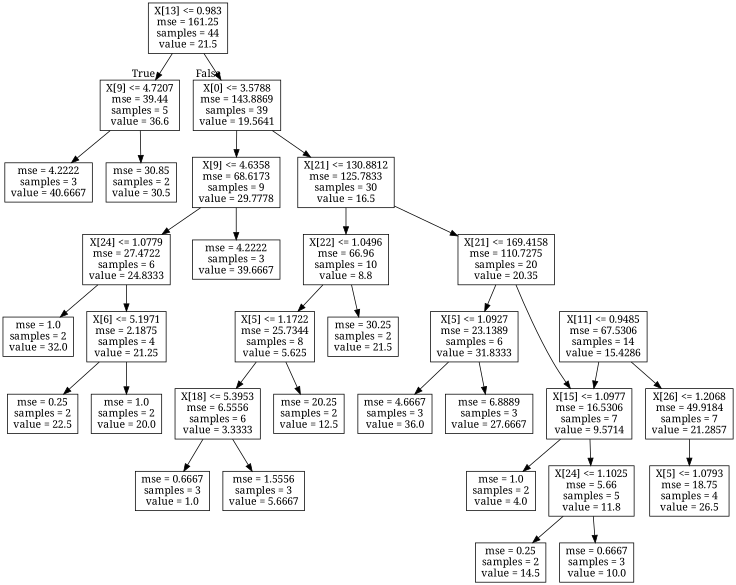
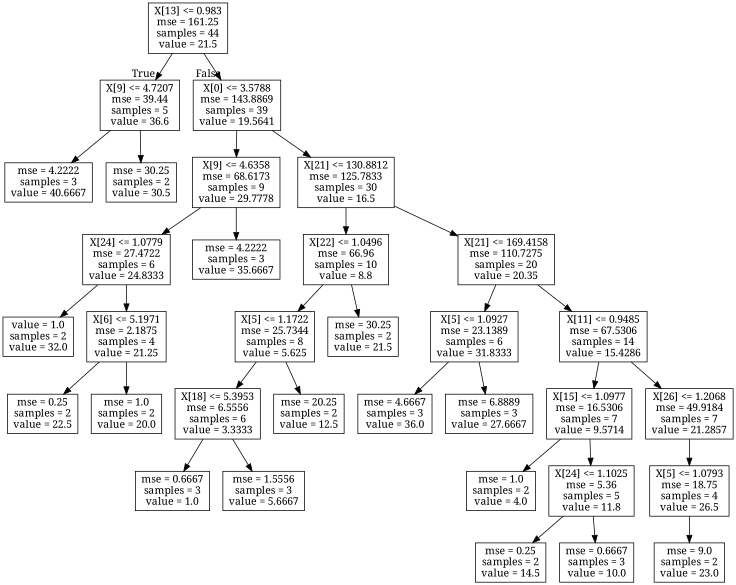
node "mse = 30.85 samples = 2 value = 30.5": label "mse = 30.85 samples = 2 value = 30.5" -> "mse = 30.25 samples = 2 value = 30.5"
node "mse = 4.2222 samples = 3 value = 39.6667": label "mse = 4.2222 samples = 3 value = 39.6667" -> "mse = 4.2222 samples = 3 value = 35.6667"
edge "X[21] <= 169.4158 mse = 110.7275 samples = 20 value = 20.35" -> "X[15] <= 1.0977 mse = 16.5306 samples = 7 value = 9.5714": now "X[21] <= 169.4158 mse = 110.7275 samples = 20 value = 20.35" -> "X[11] <= 0.9485 mse = 67.5306 samples = 14 value = 15.4286"
node "mse = 1.0 samples = 2 value = 32.0": label "mse = 1.0 samples = 2 value = 32.0" -> "value = 1.0 samples = 2 value = 32.0"
node "X[24] <= 1.1025 mse = 5.66 samples = 5 value = 11.8": label "X[24] <= 1.1025 mse = 5.66 samples = 5 value = 11.8" -> "X[24] <= 1.1025 mse = 5.36 samples = 5 value = 11.8"
node "mse = 9.0 samples = 2 value = 23.0": added
